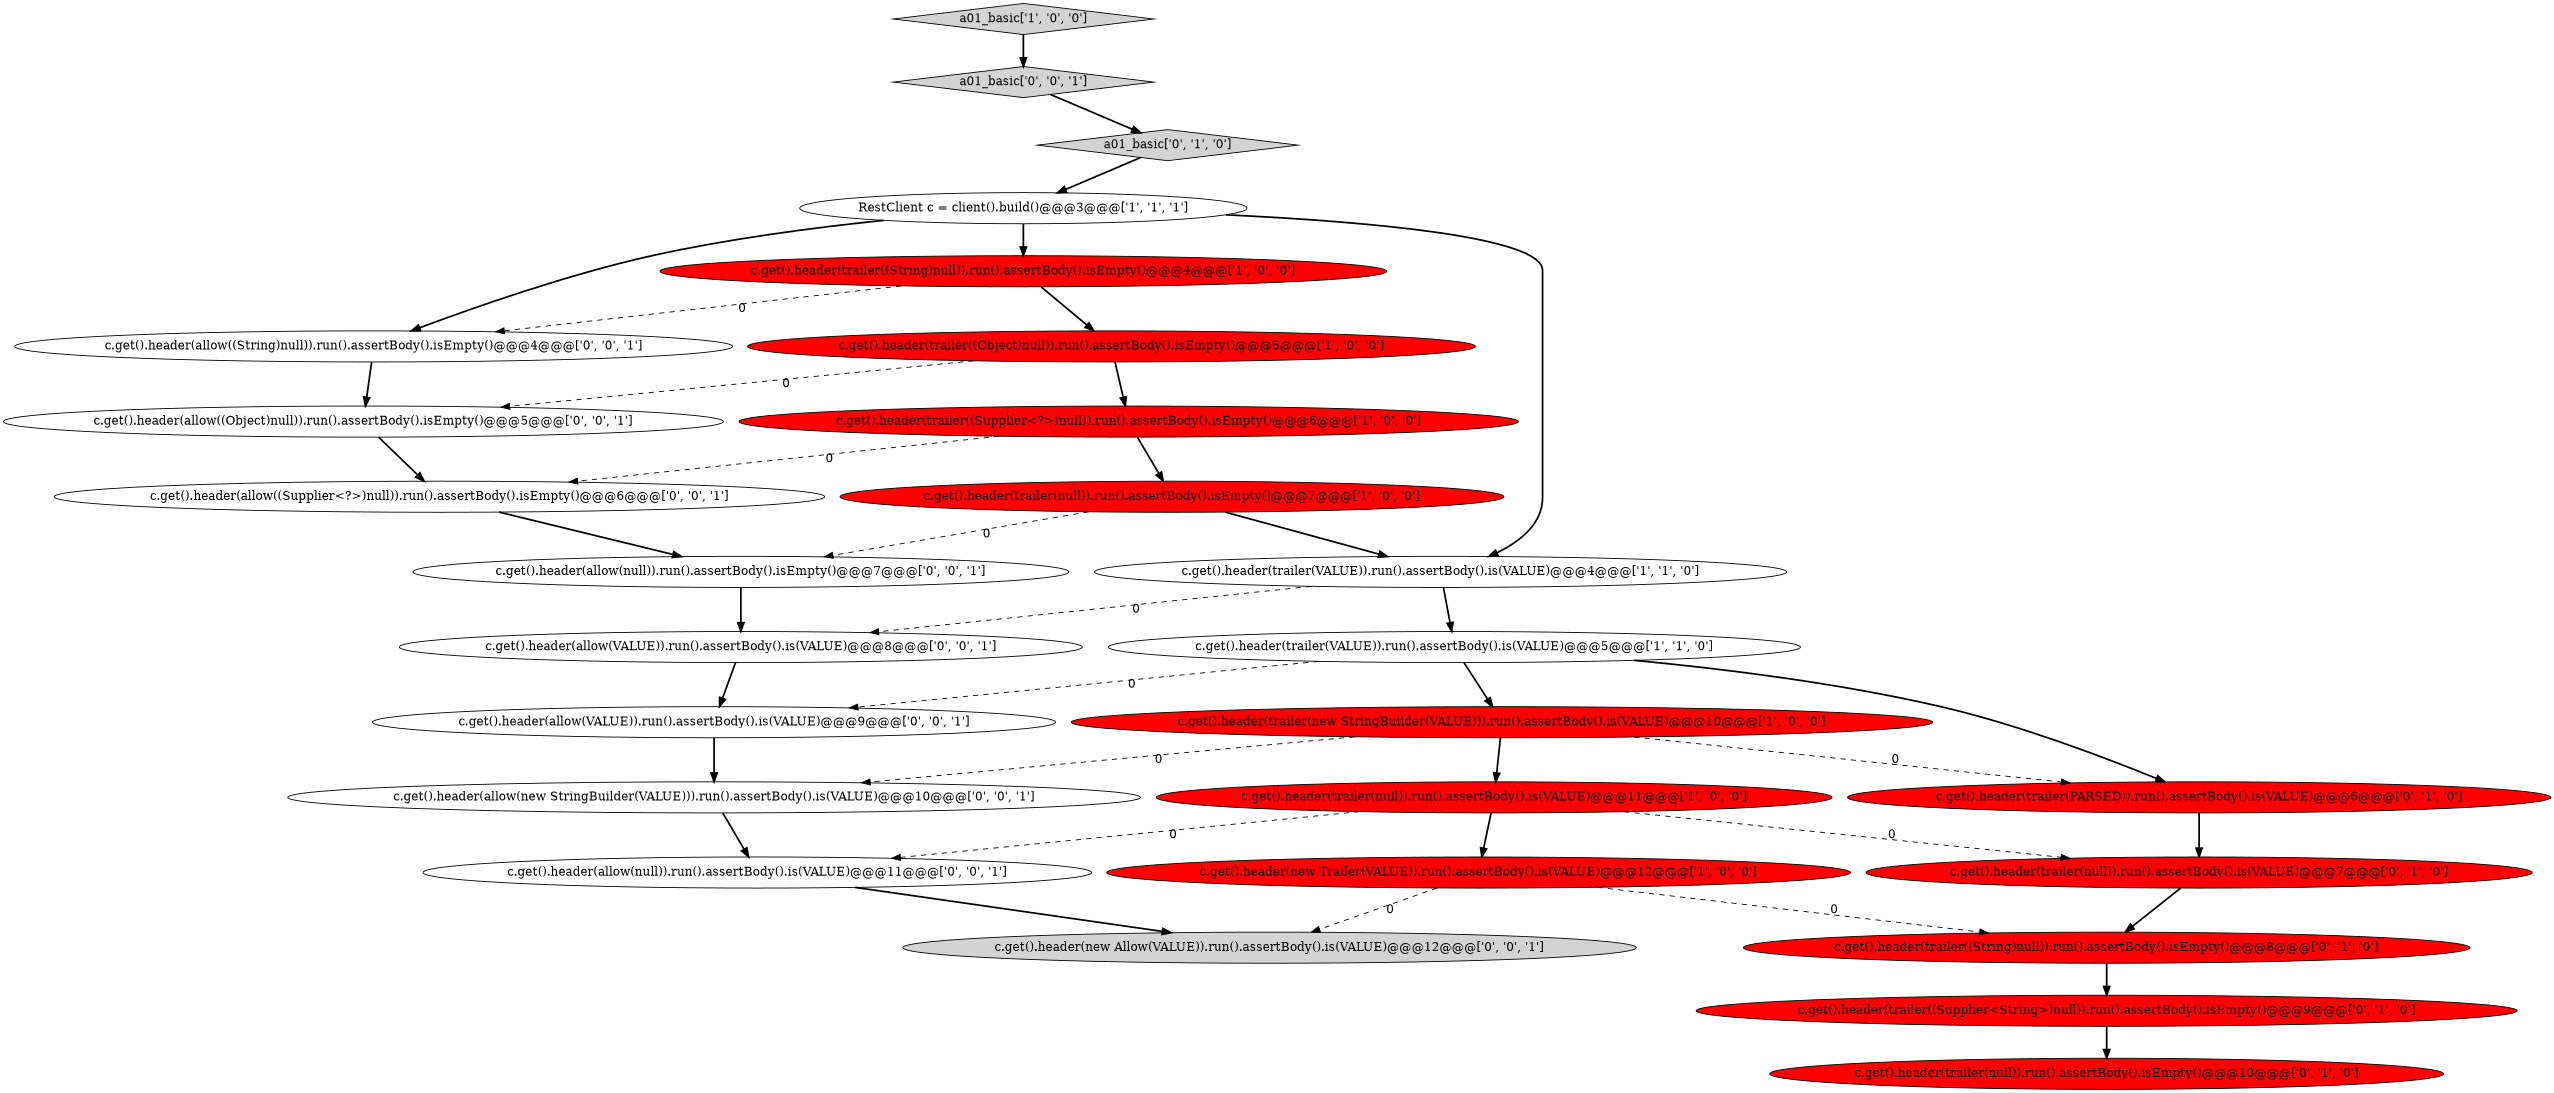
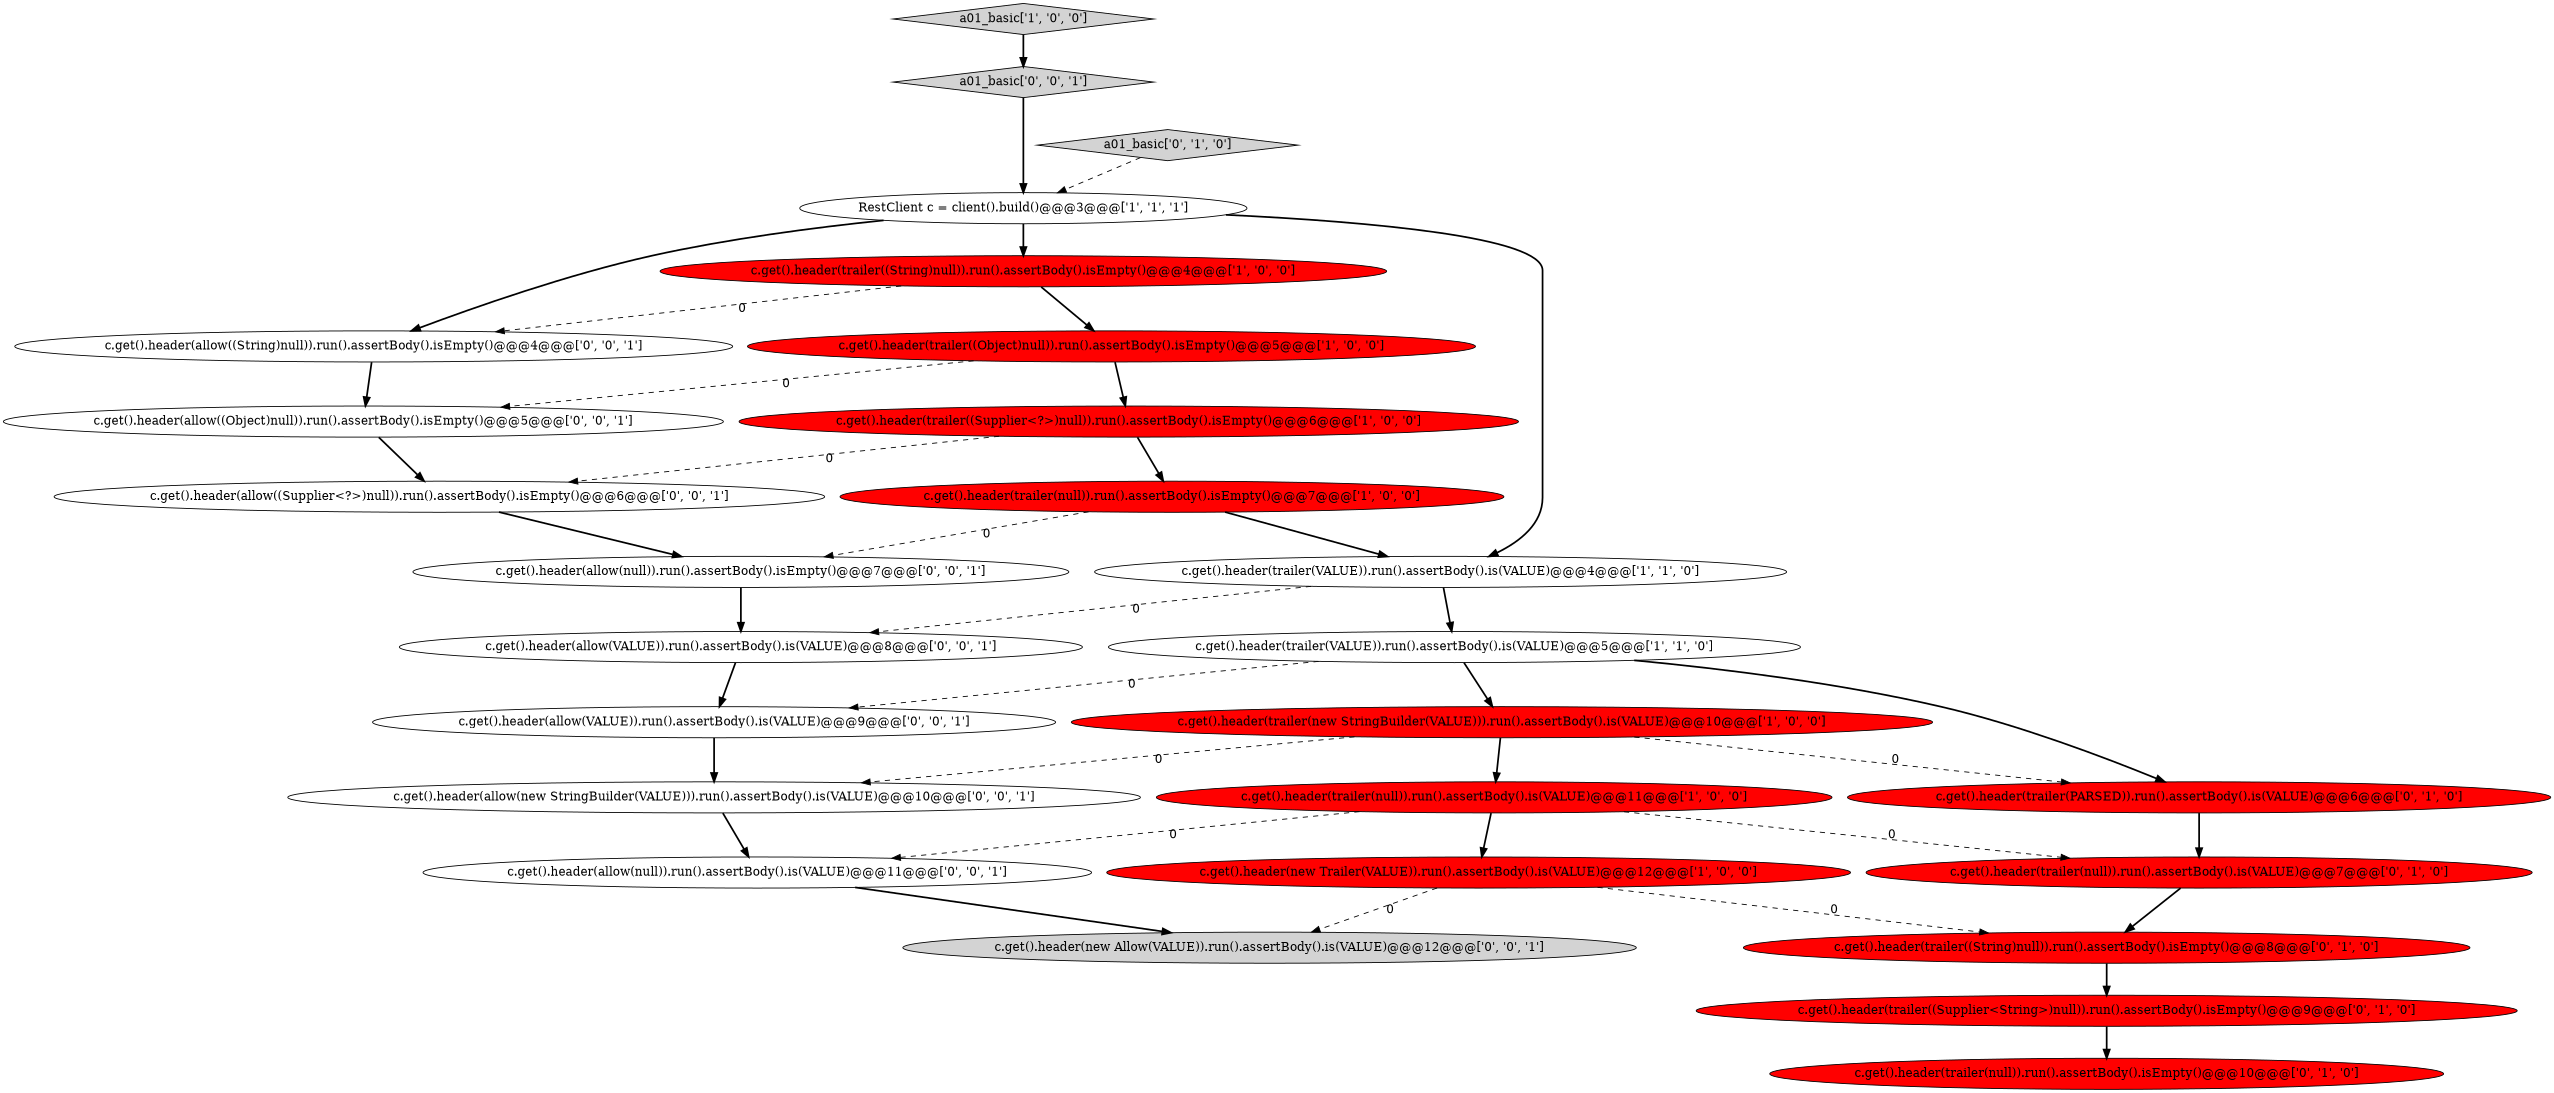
edge "a01_basic['0', '0', '1']" -> "a01_basic['0', '1', '0']": now "a01_basic['0', '0', '1']" -> "RestClient c = client().build()@@@3@@@['1', '1', '1']"
edge "a01_basic['0', '1', '0']" -> "RestClient c = client().build()@@@3@@@['1', '1', '1']": style bold -> dashed
